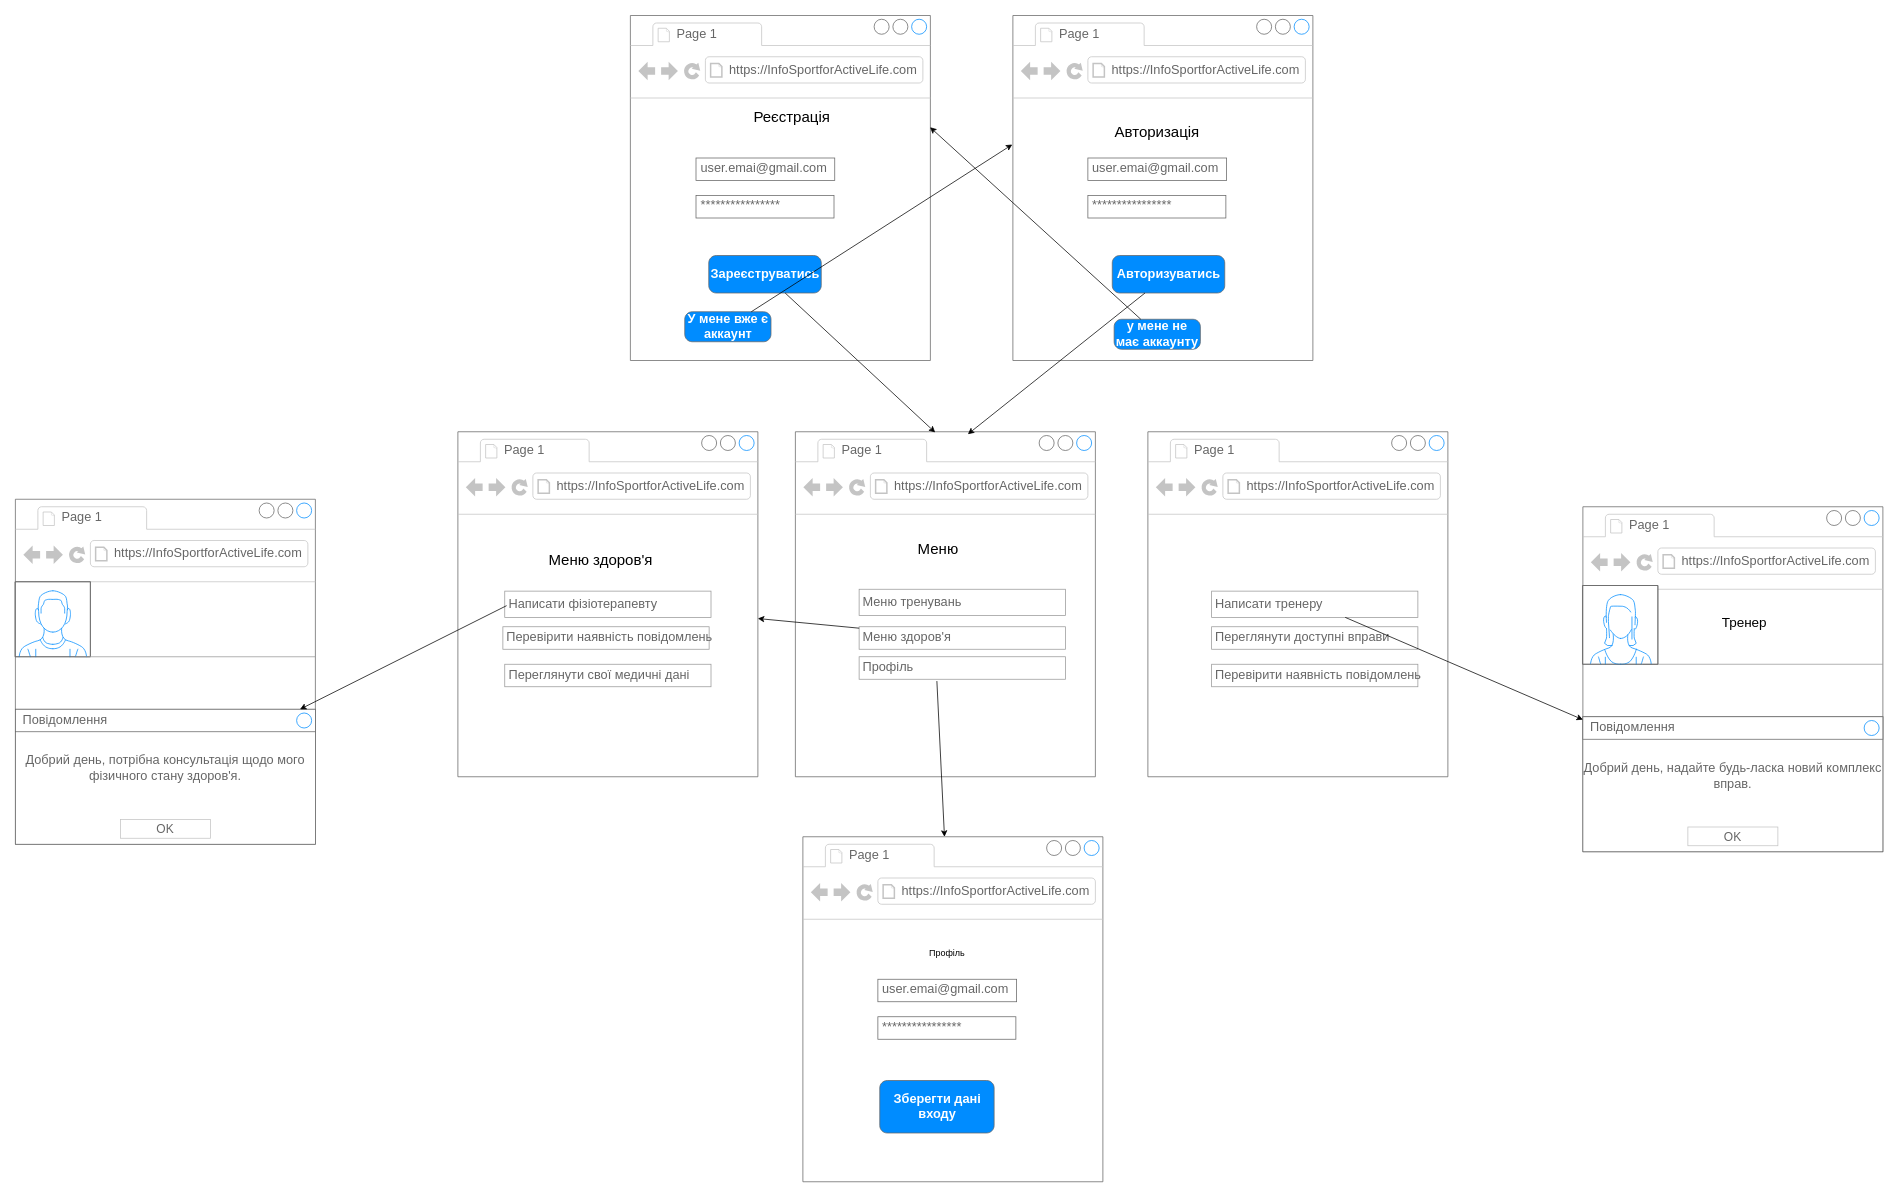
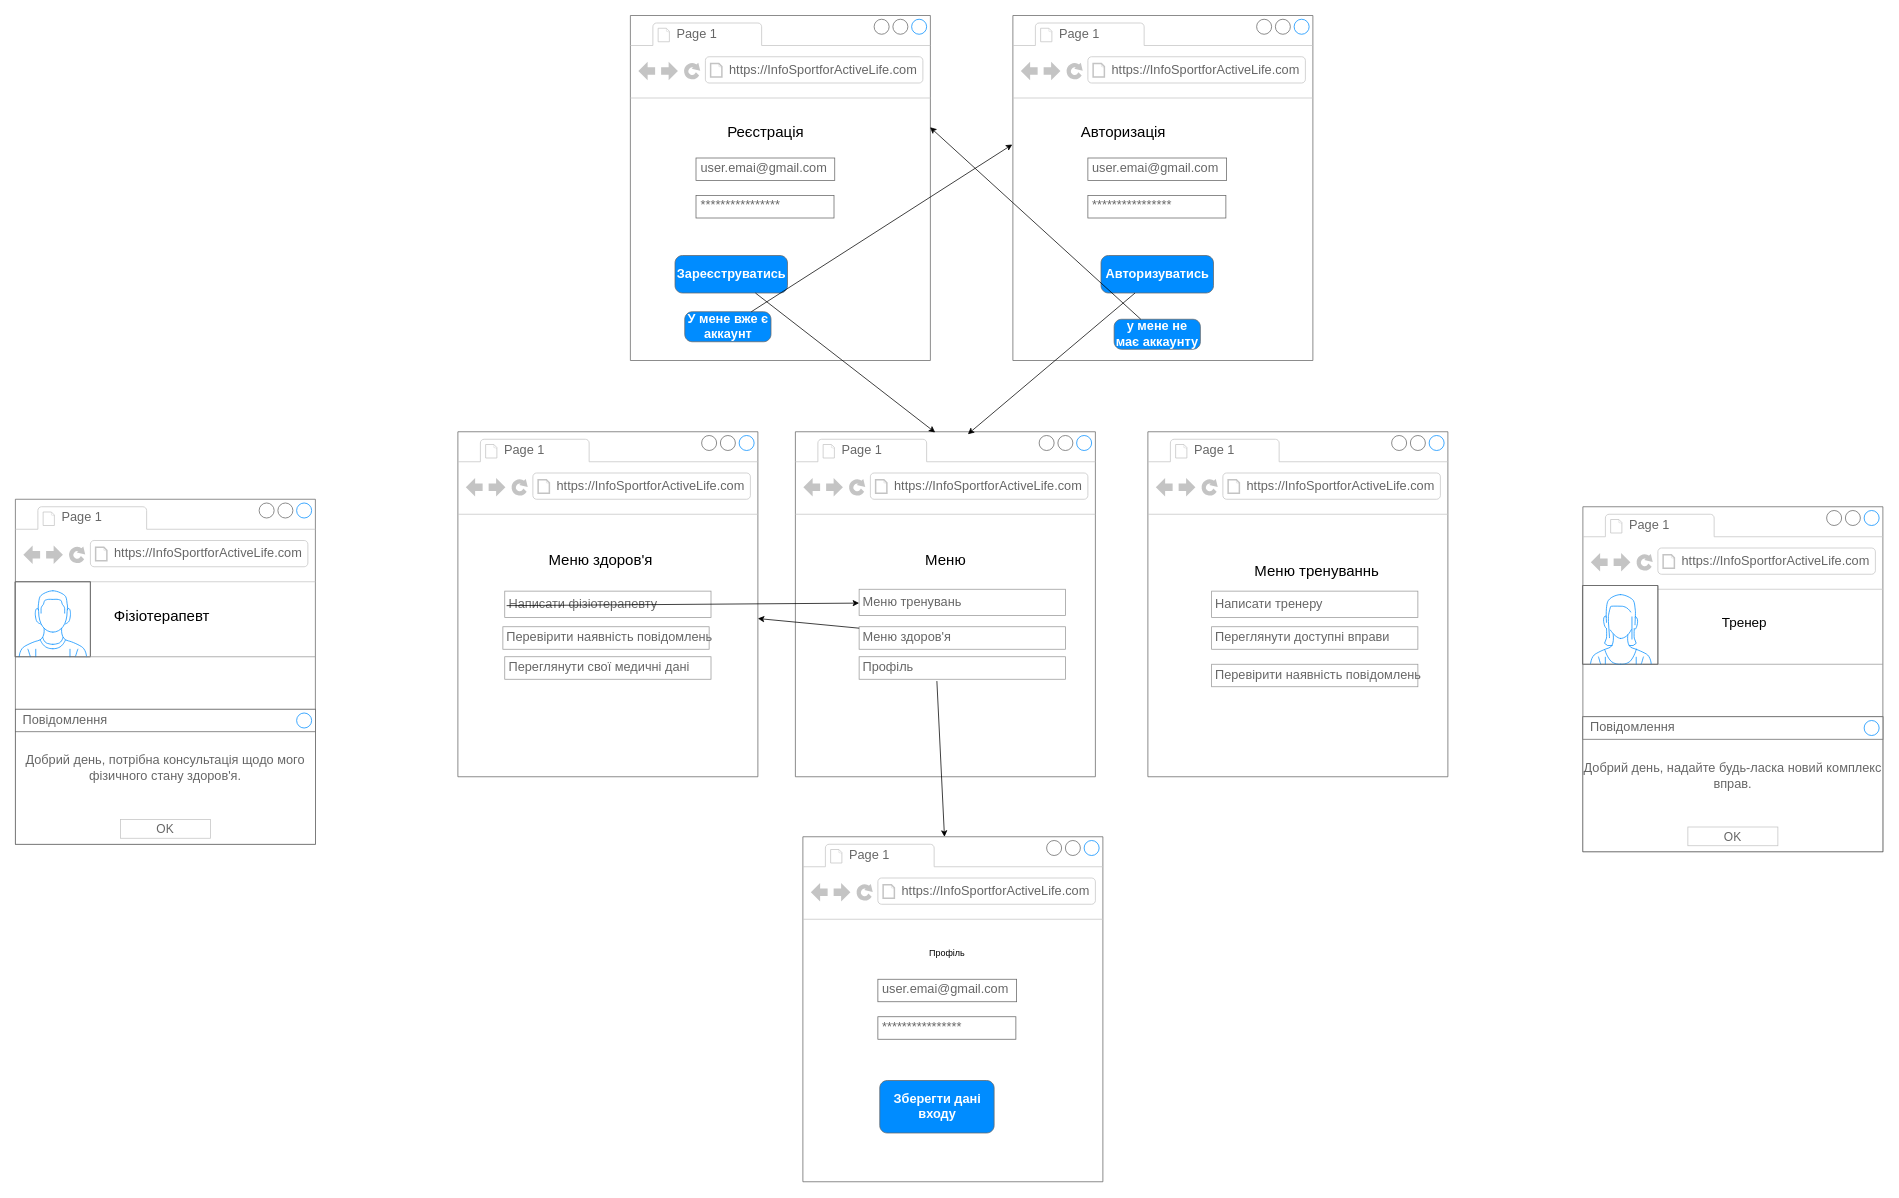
node "Реєстрація": moved (792, 117) -> (765, 132)
node "Авторизація": moved (1157, 132) -> (1123, 132)
node "Зареєструватись": moved (765, 274) -> (731, 274)
node "Авторизуватись": moved (1169, 274) -> (1157, 274)
node "Меню": moved (938, 548) -> (945, 559)
node "Меню тренуваннь": added
node "Фізіотерапевт": added
edge "Написати фізіотерапевту" -> "Добрий день, потрібна консультація щодо мого фізичного стану здоров'я.": now "Написати фізіотерапевту" -> "Меню тренувань"
edge "Написати тренеру" -> "Добрий день, надайте будь-ласка новий комплекс вправ.": removed
node "Переглянути свої медичні дані": moved (608, 675) -> (608, 668)
